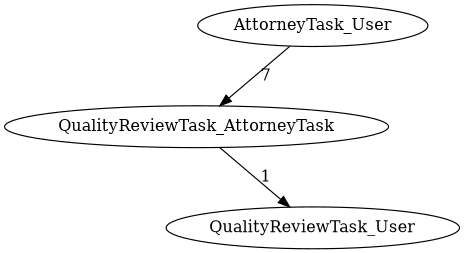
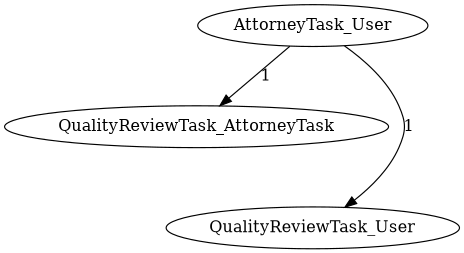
edge "AttorneyTask_User" -> "QualityReviewTask_AttorneyTask": label "7" -> "1"
edge "QualityReviewTask_AttorneyTask" -> "QualityReviewTask_User": now "AttorneyTask_User" -> "QualityReviewTask_User"
